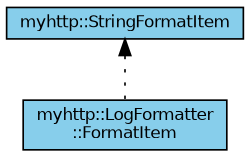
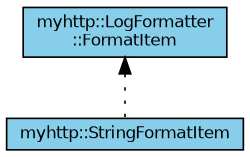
edge "myhttp::LogFormatter ::FormatItem" -> "myhttp::StringFormatItem": reversed
